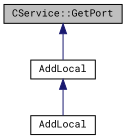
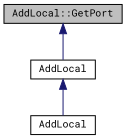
node "CService::GetPort": label "CService::GetPort" -> "AddLocal::GetPort"
